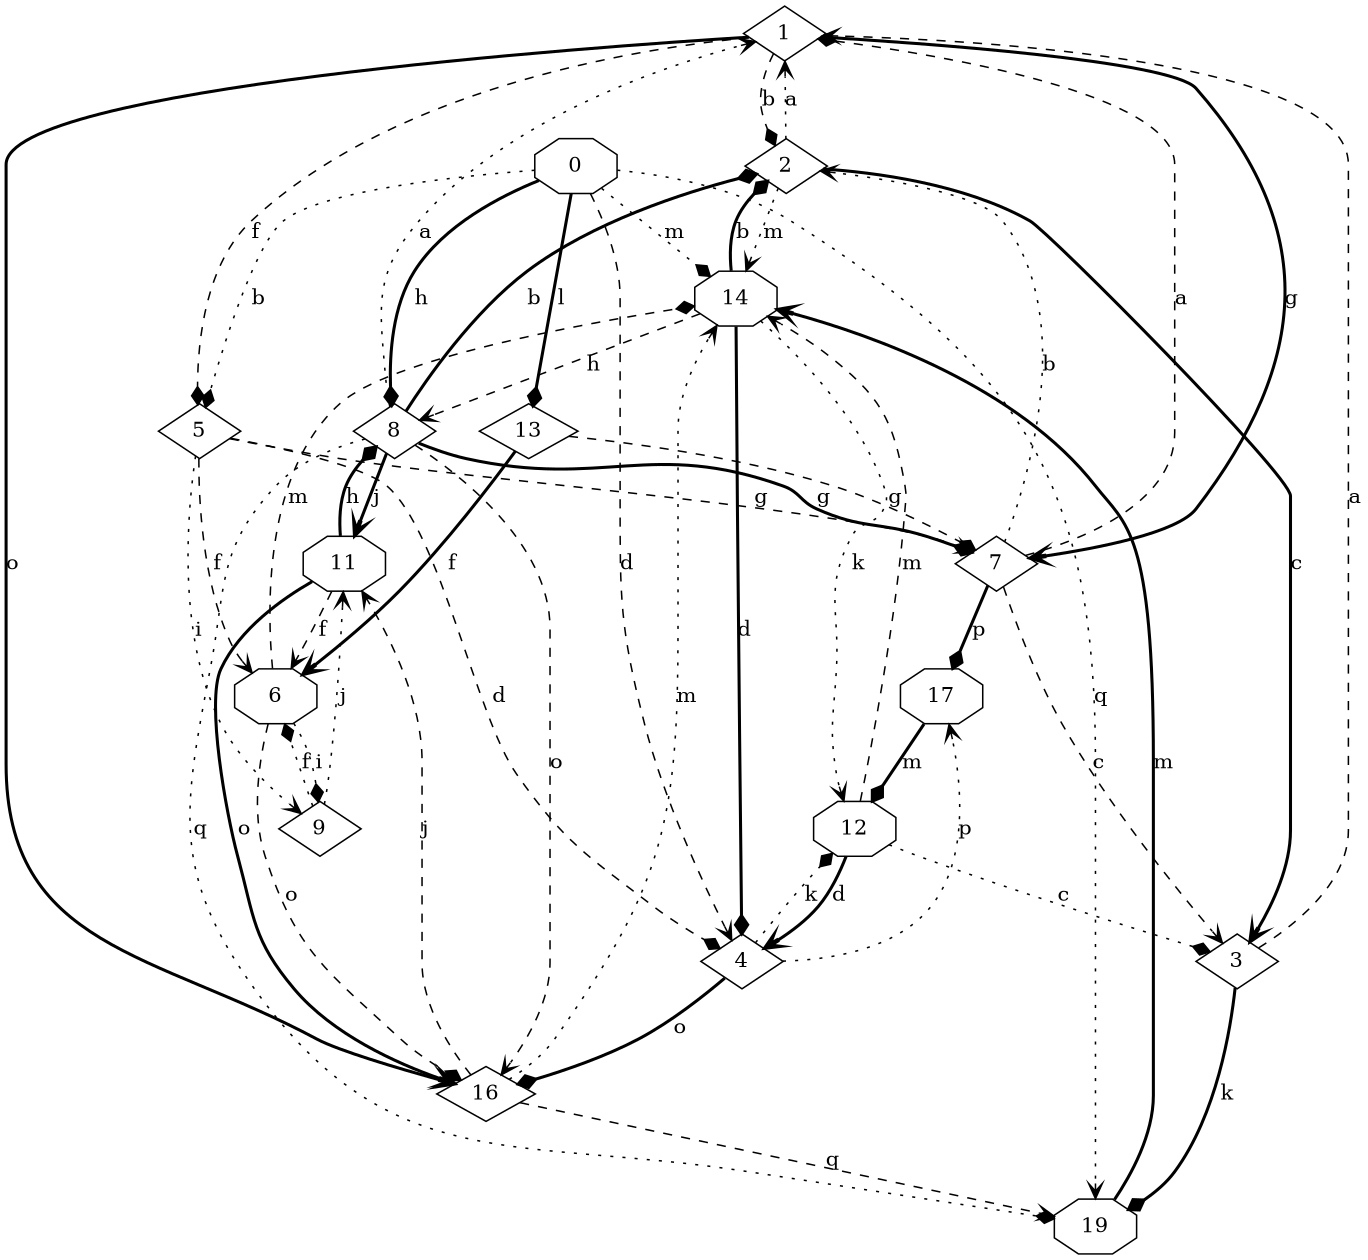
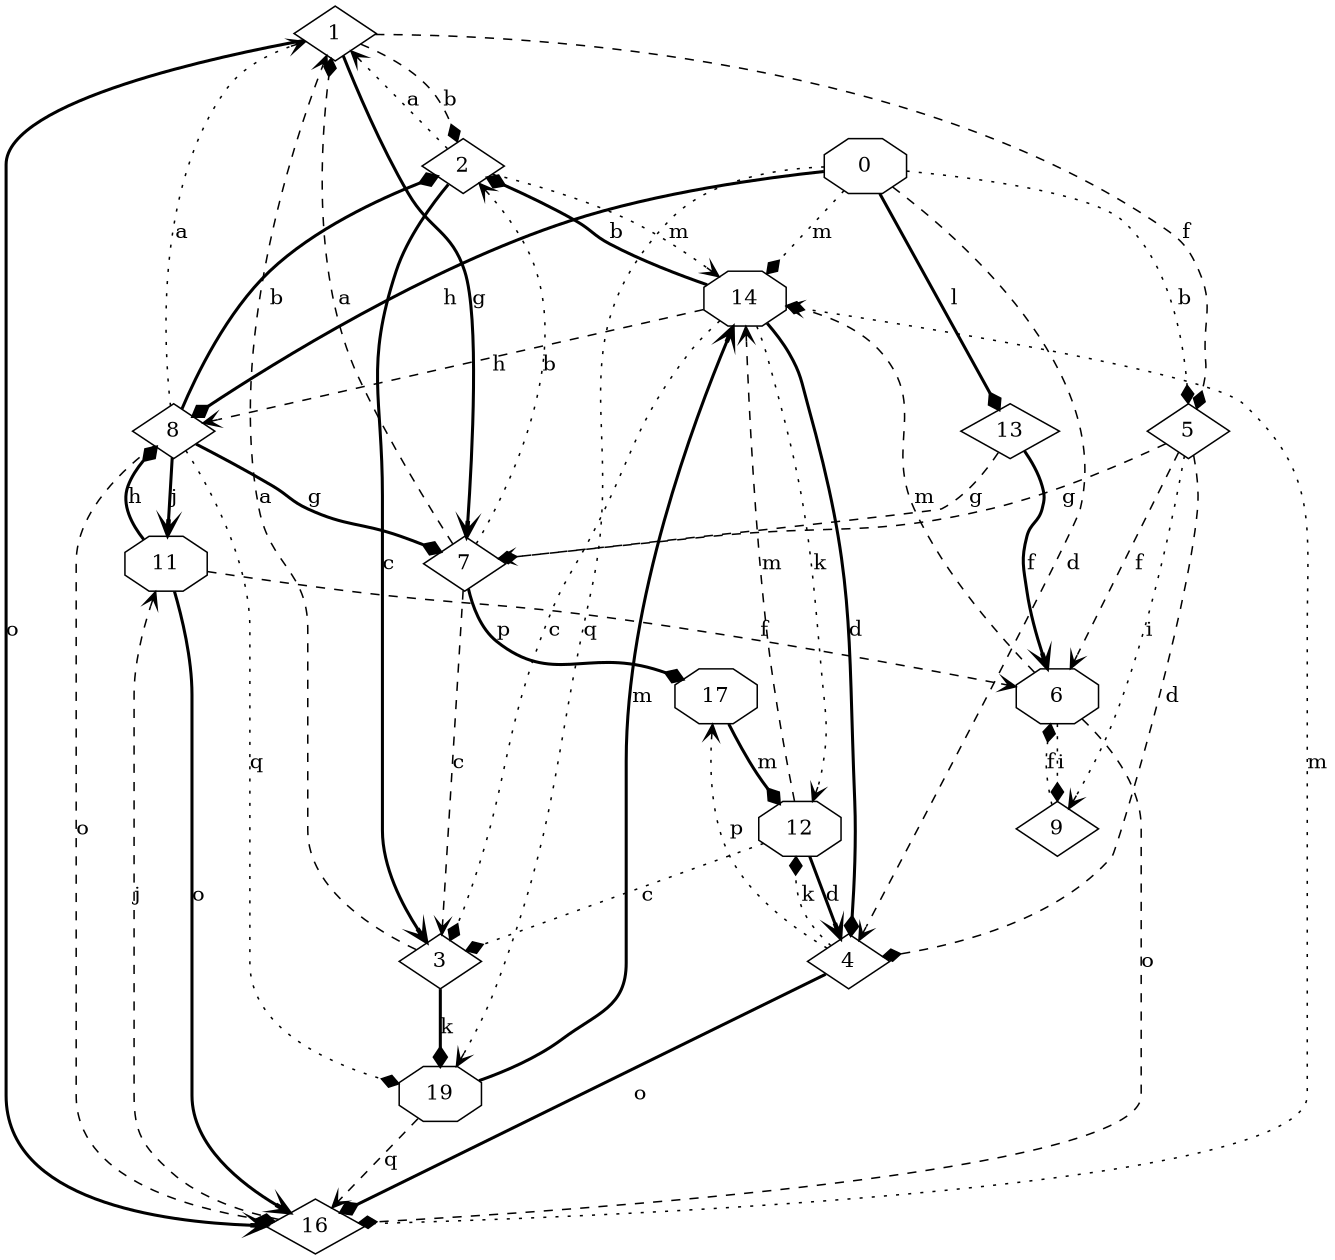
edge "14" -> "3": added, label "c"
edge "9" -> "11": removed, label "j"
edge "8" -> "16": arrowhead vee -> diamond
edge "16" -> "19": reversed
